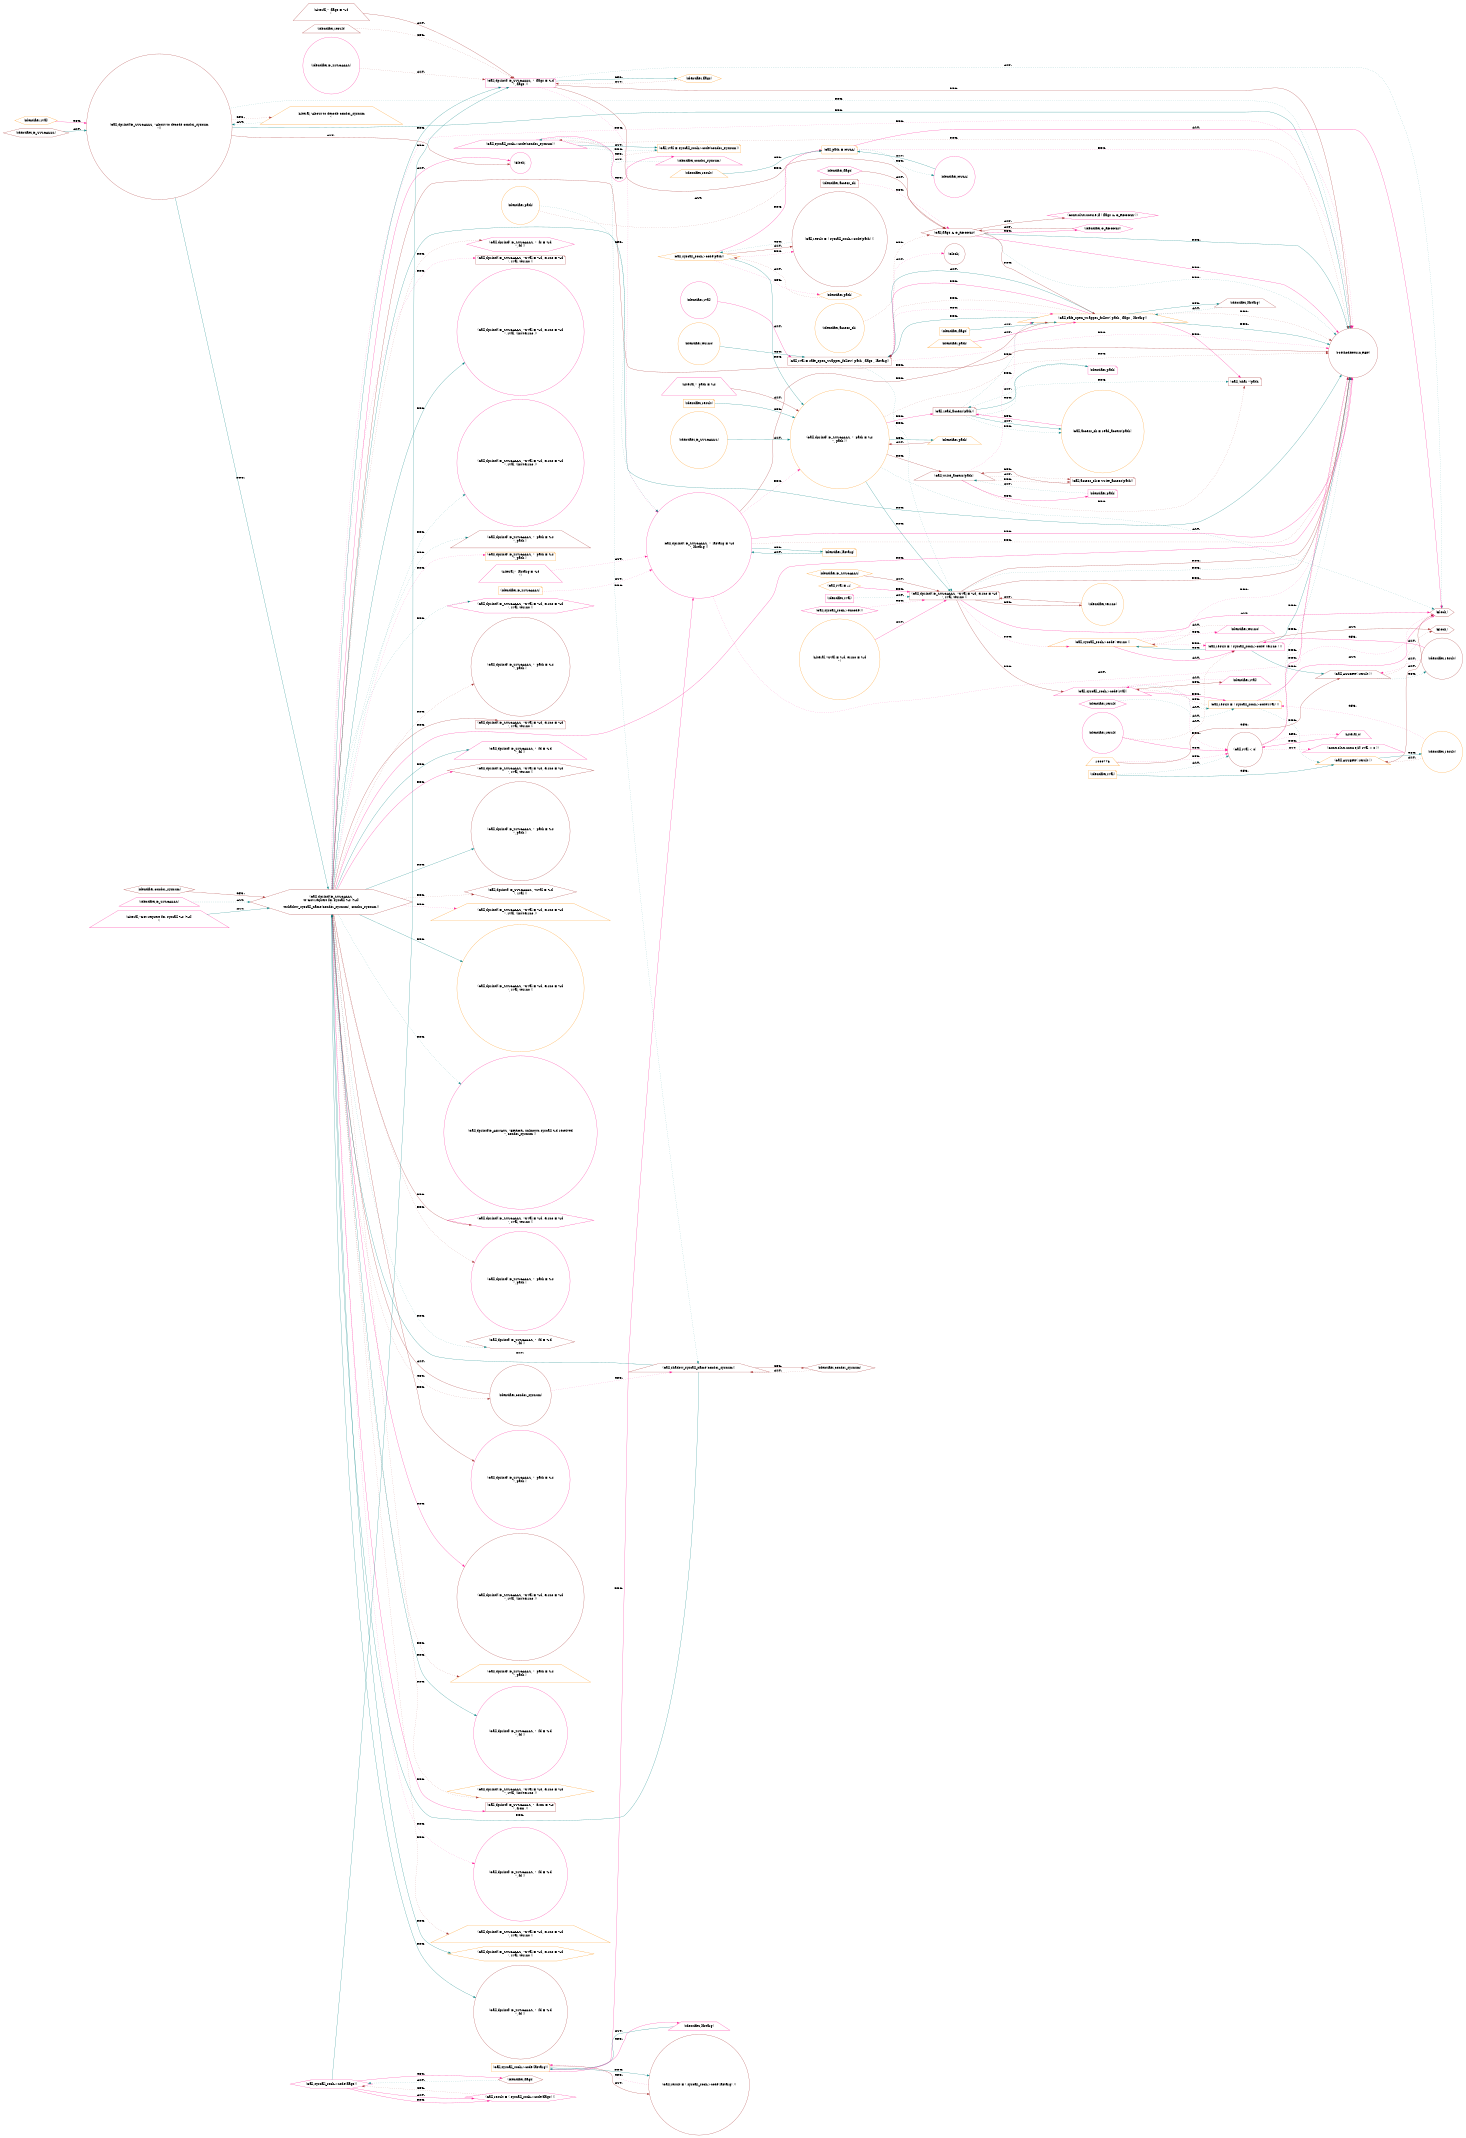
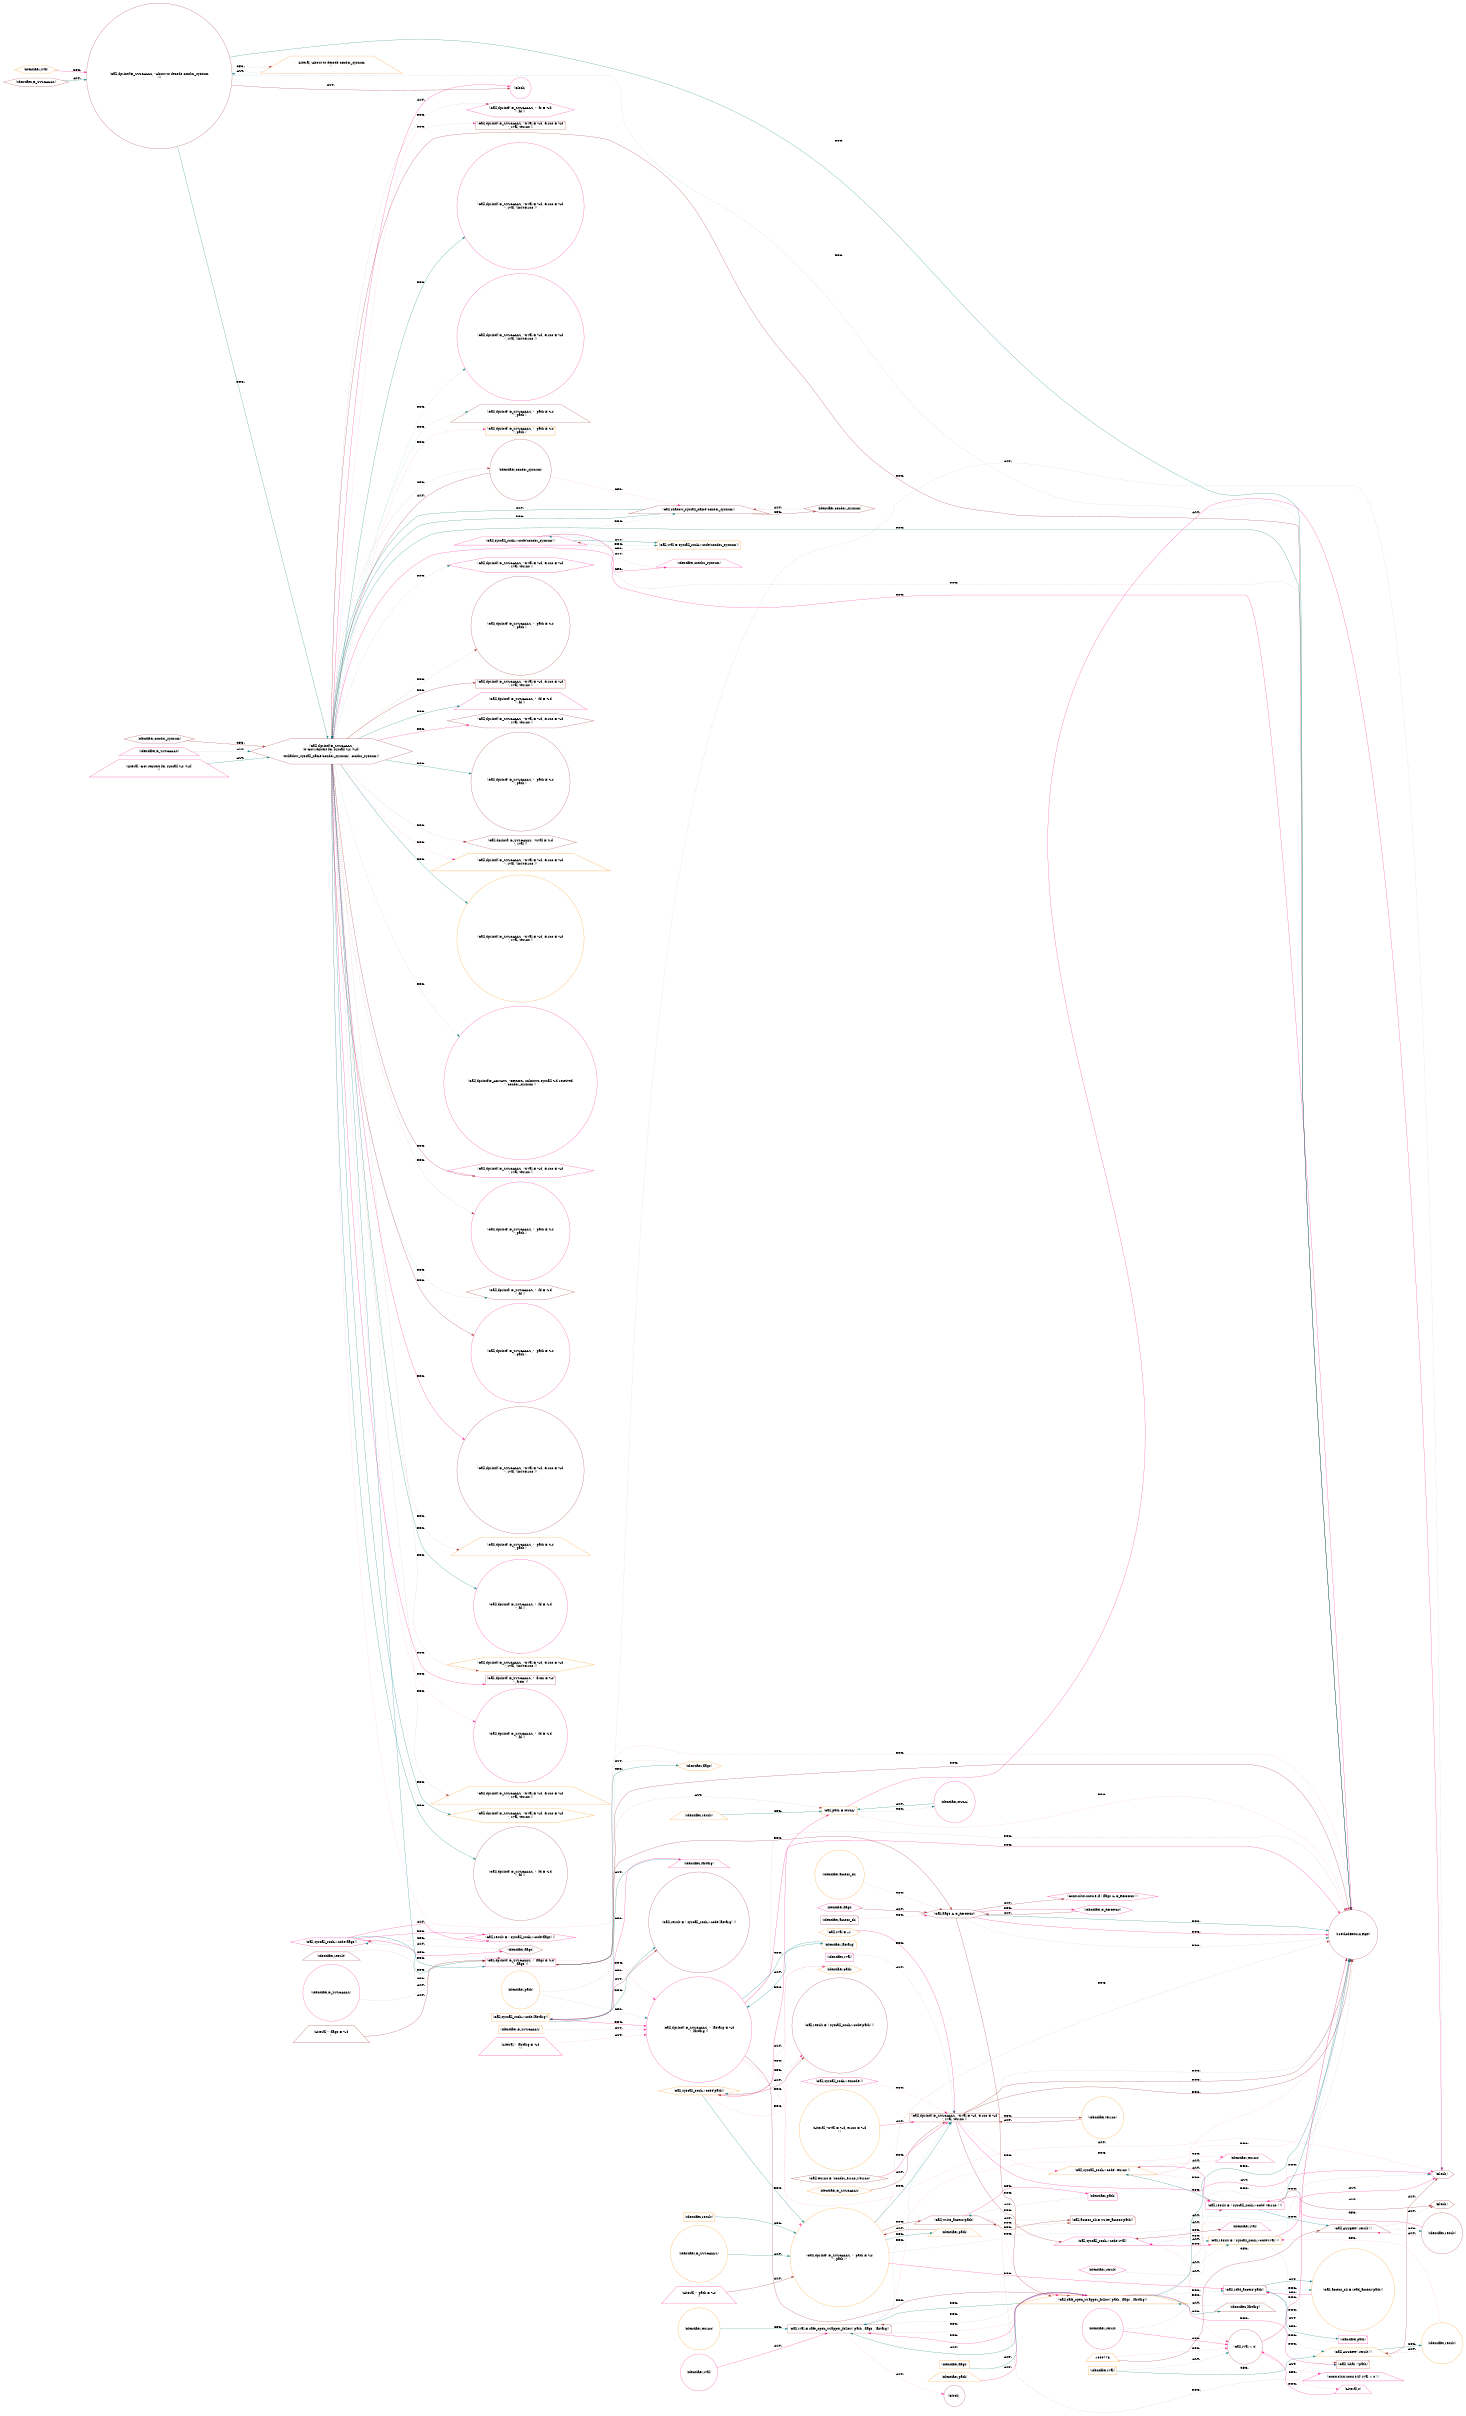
edge "(Call,read_access(path))" -> "(Call,safe_open_wrapper_follow( path , flags , lastarg))": reversed
node "(Call,terrno = (condor_errno_t)errno)": added
